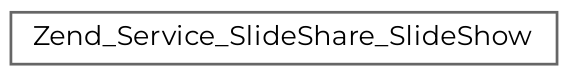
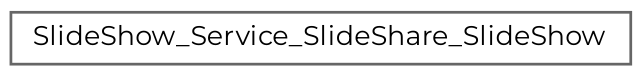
node "Zend_Service_SlideShare_SlideShow": label "Zend_Service_SlideShare_SlideShow" -> "SlideShow_Service_SlideShare_SlideShow"
